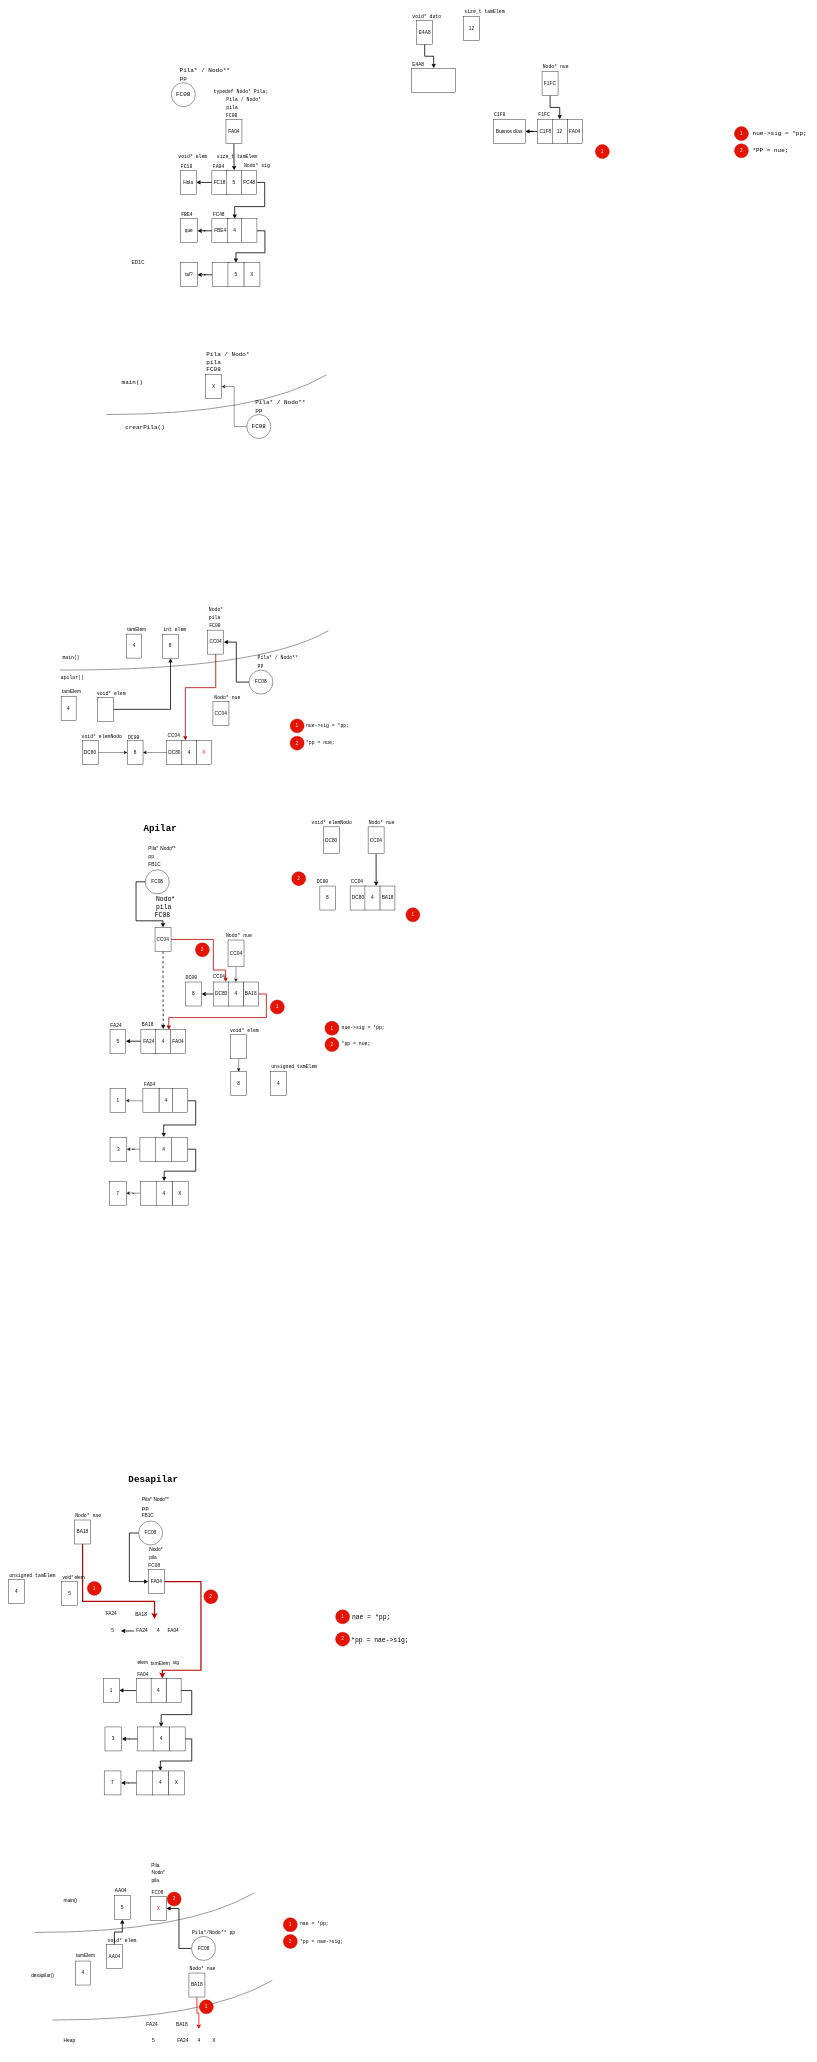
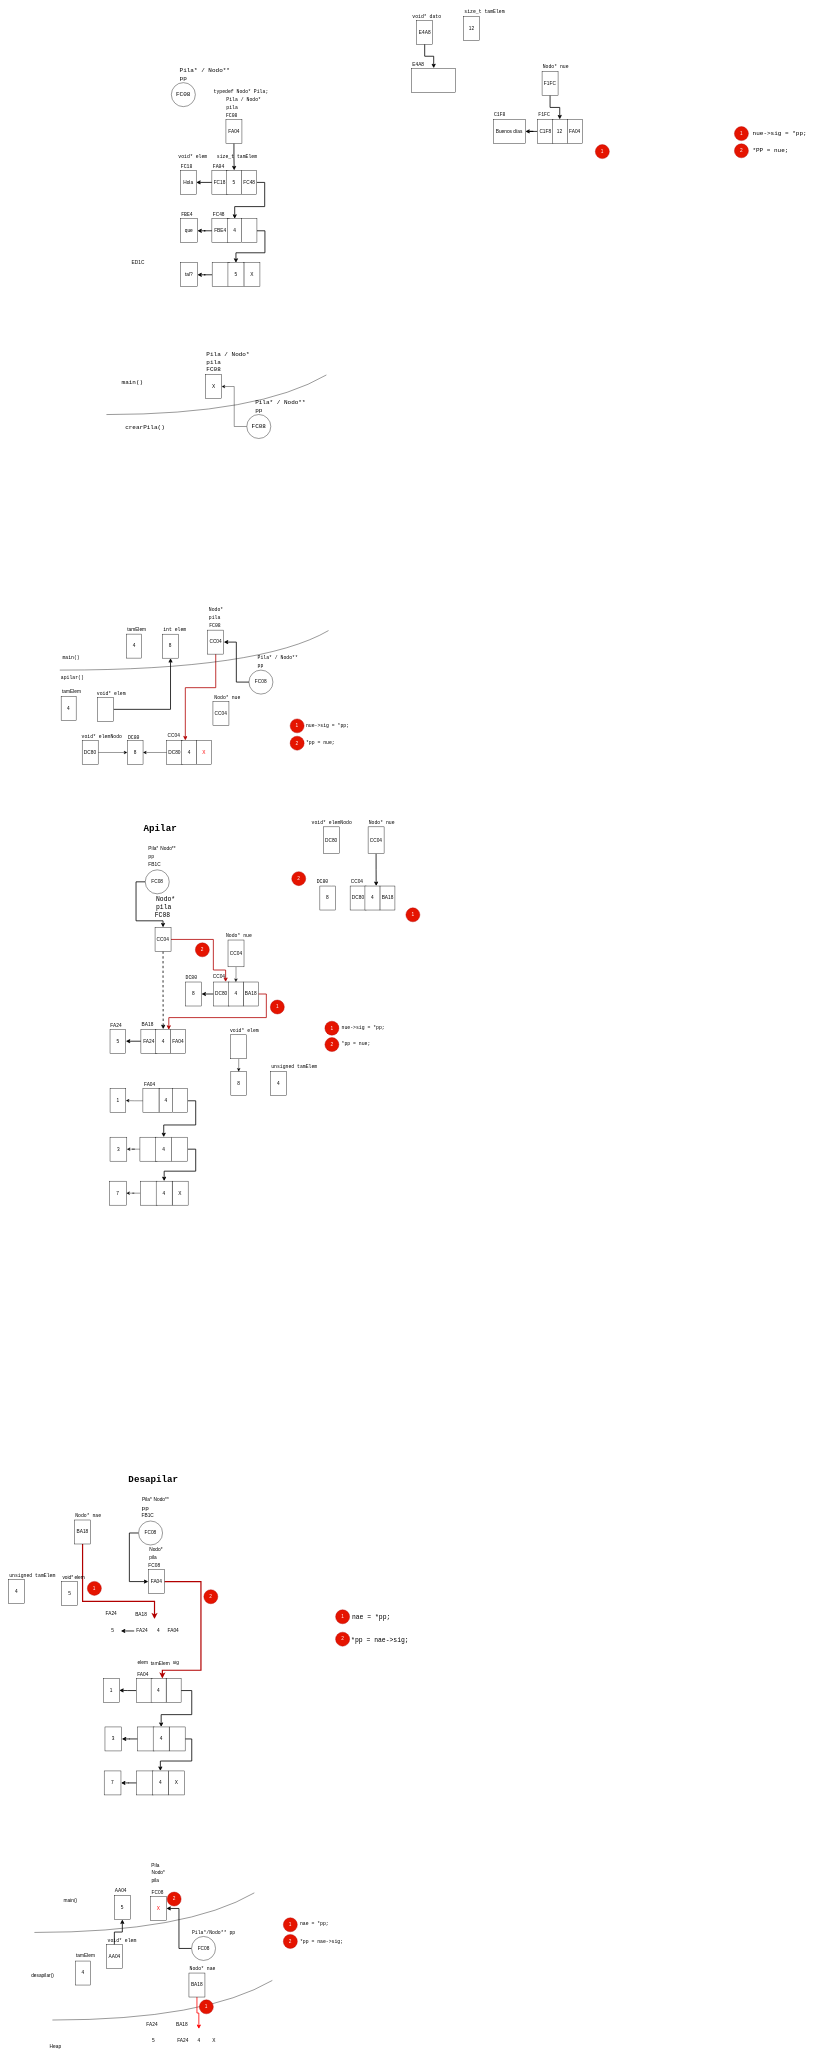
node "Nodo* sig": removed
node "Heap": moved (71, 2041) -> (57, 2047)
